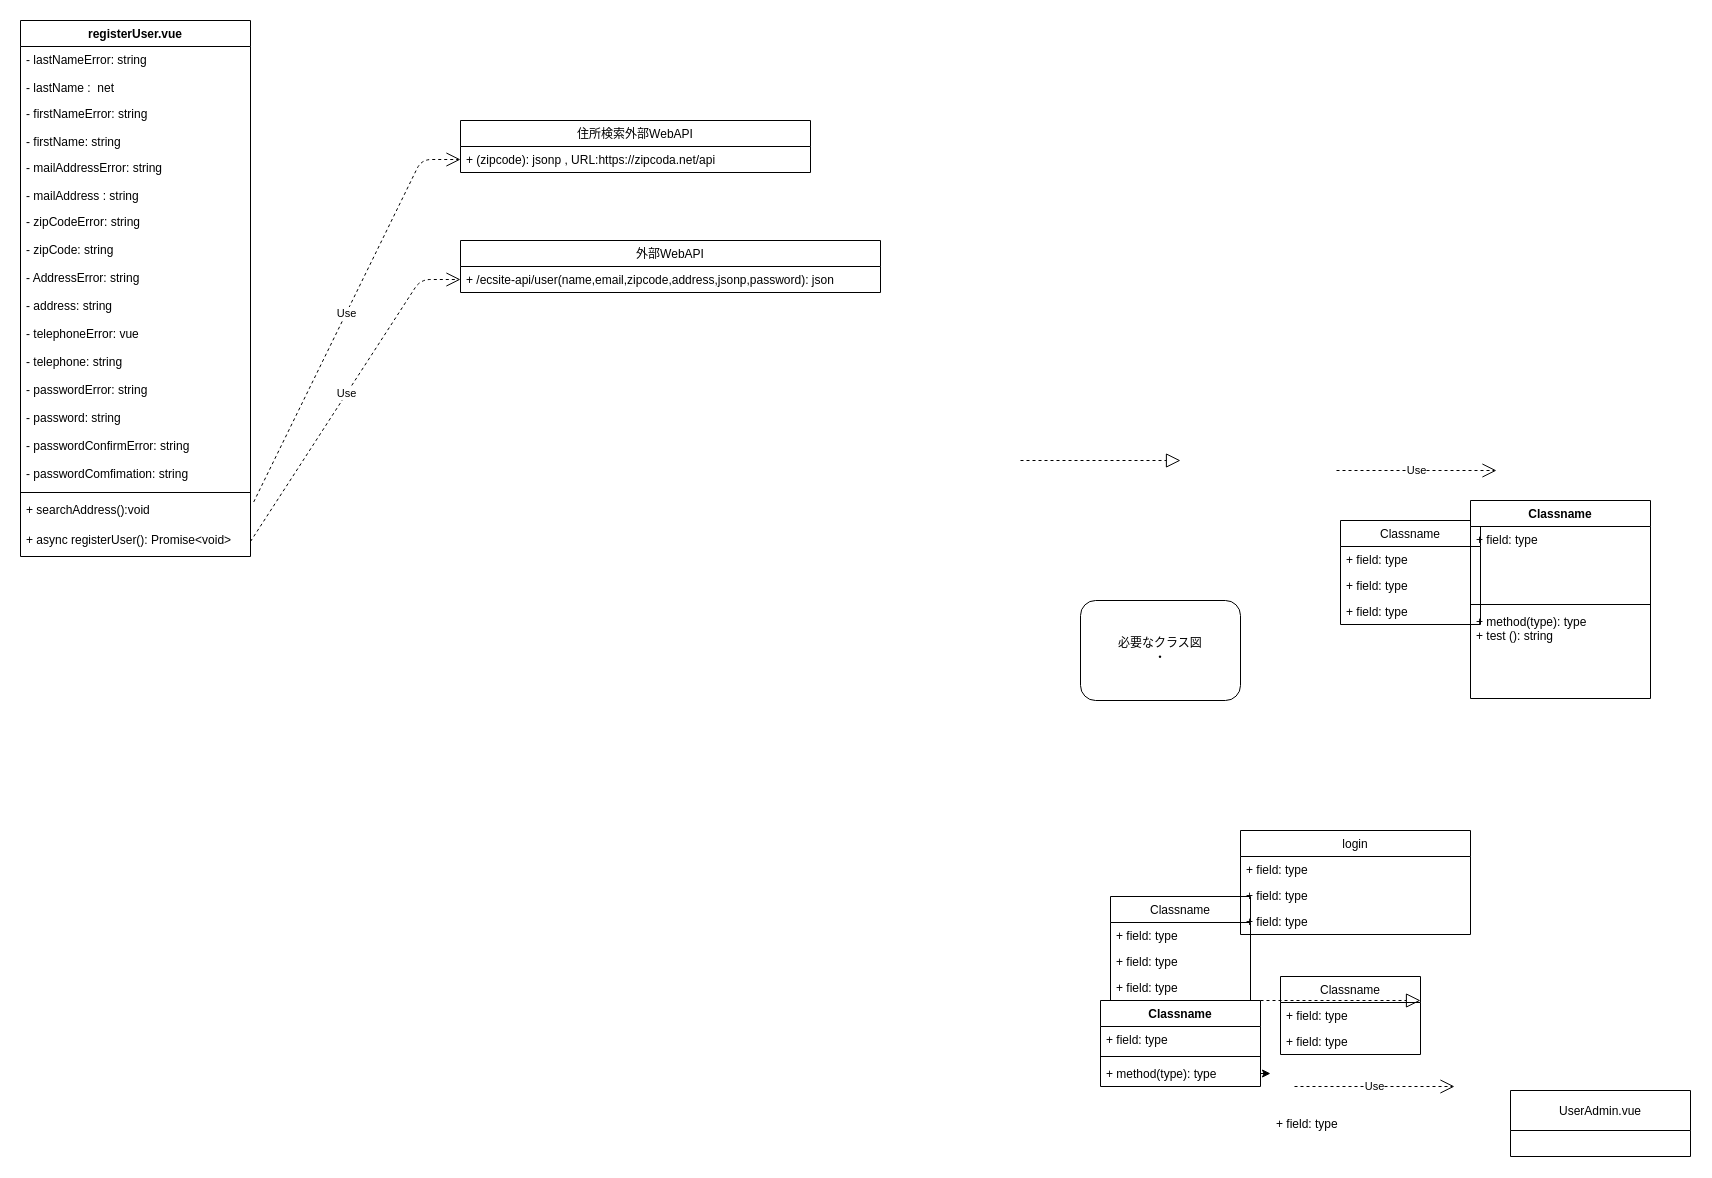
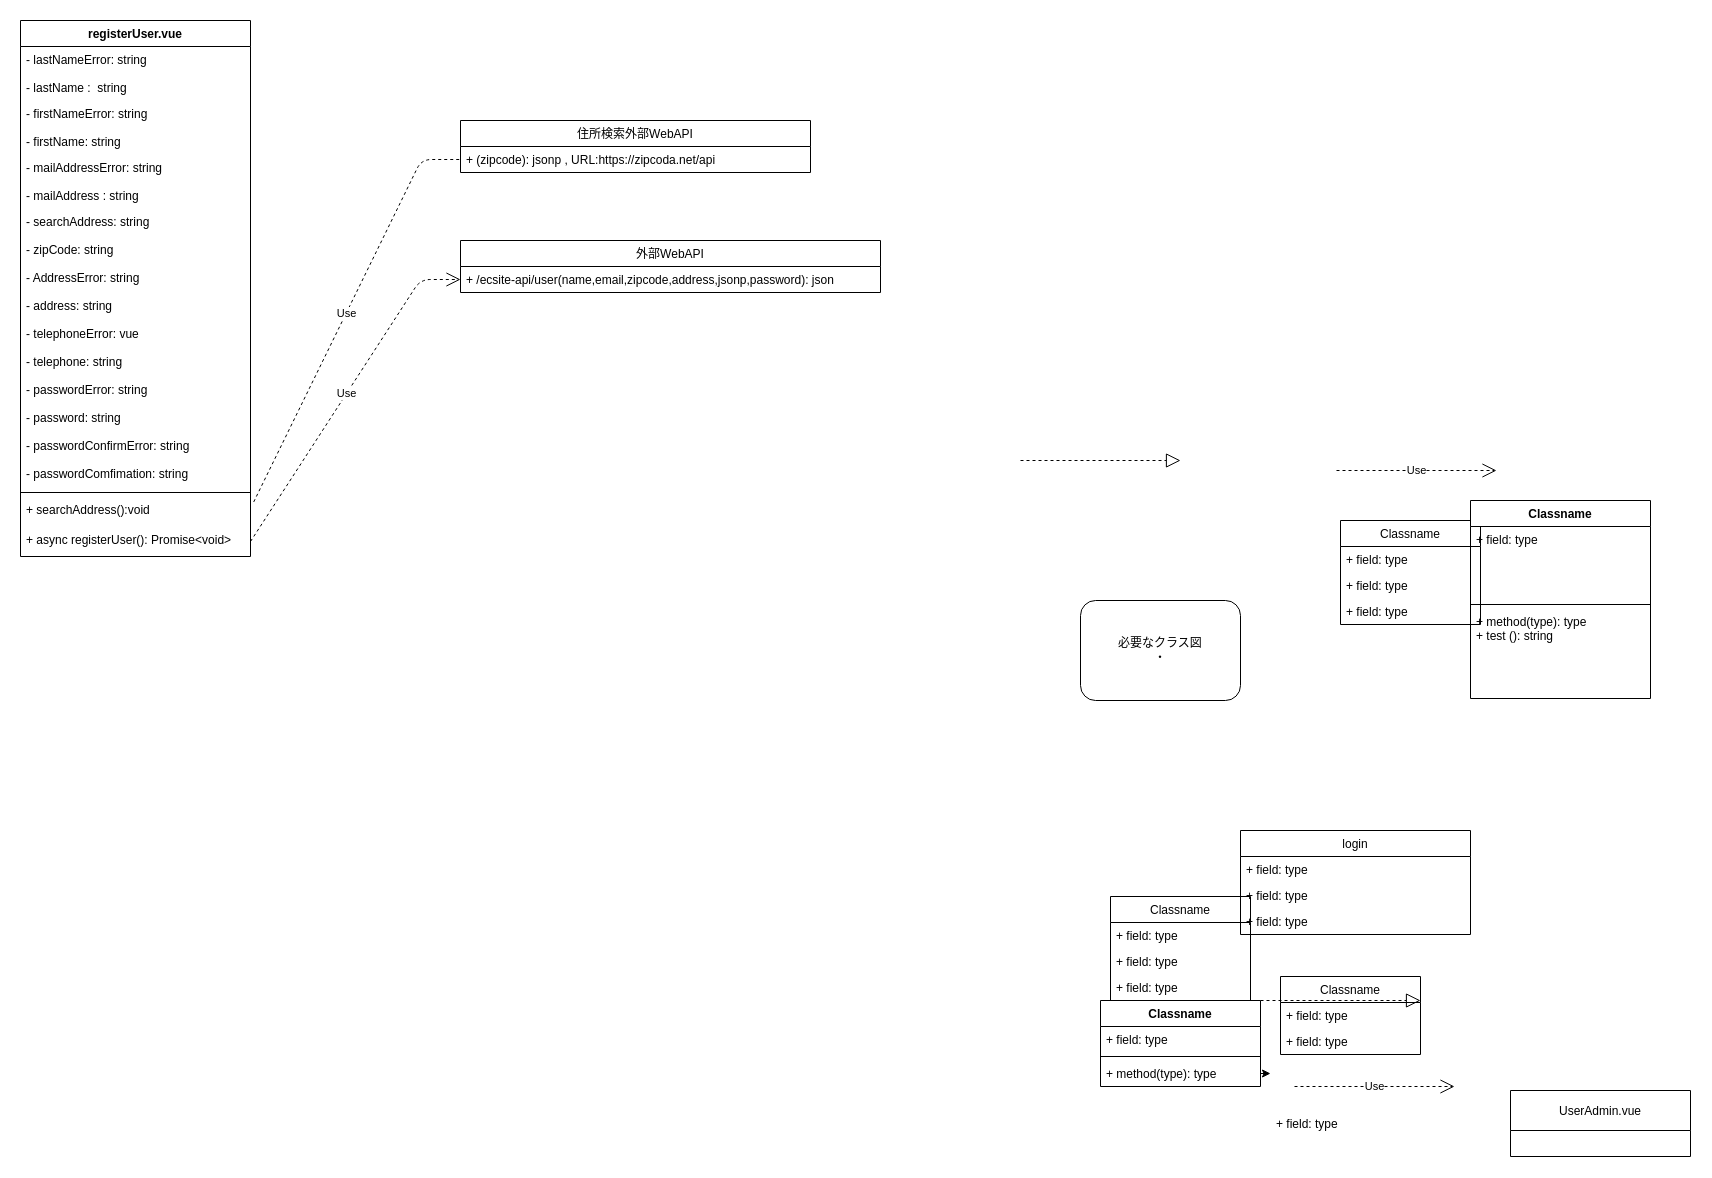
node "- lastName : net": label "- lastName : net" -> "- lastName : string"
edge "+ searchAddress():void" -> "+ (zipcode): jsonp , URL:https://zipcoda.net/api": arrowhead open -> none
node "- zipCodeError: string": label "- zipCodeError: string" -> "- searchAddress: string"
